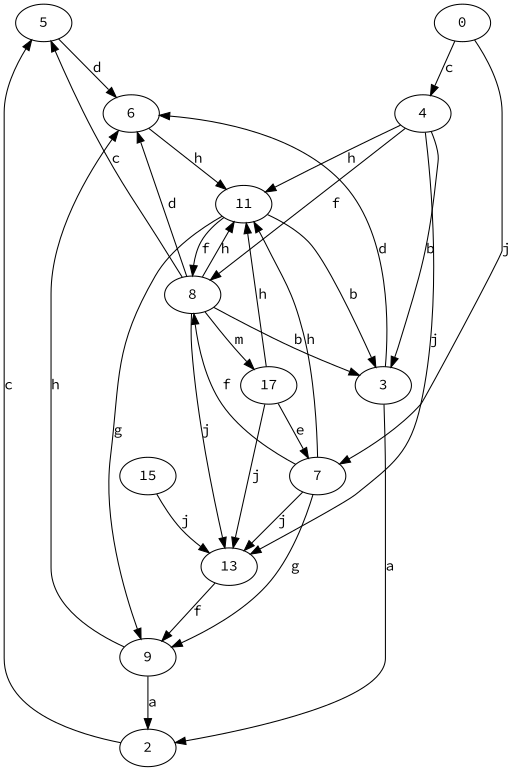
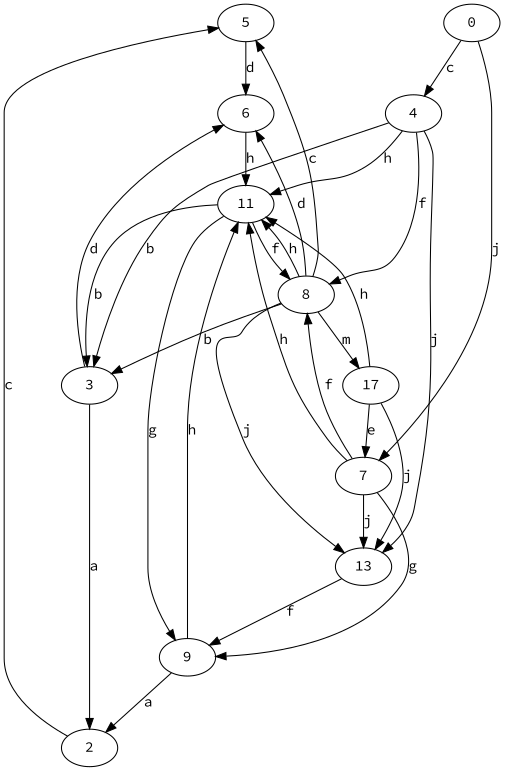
edge "9" -> "6": now "9" -> "11"
node "15": removed
